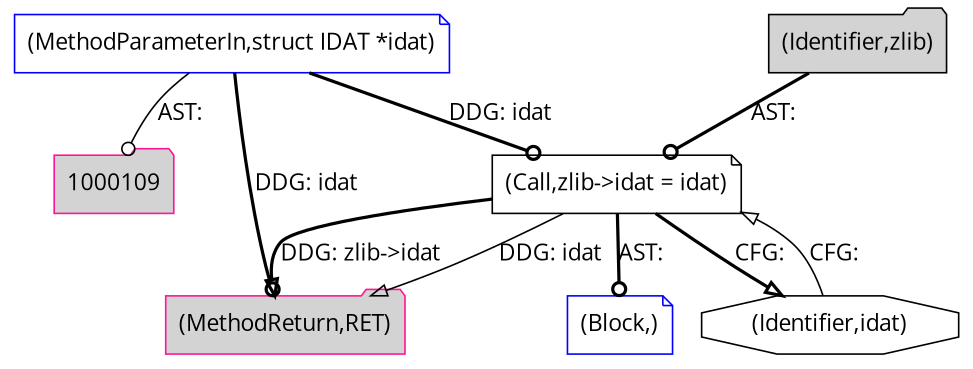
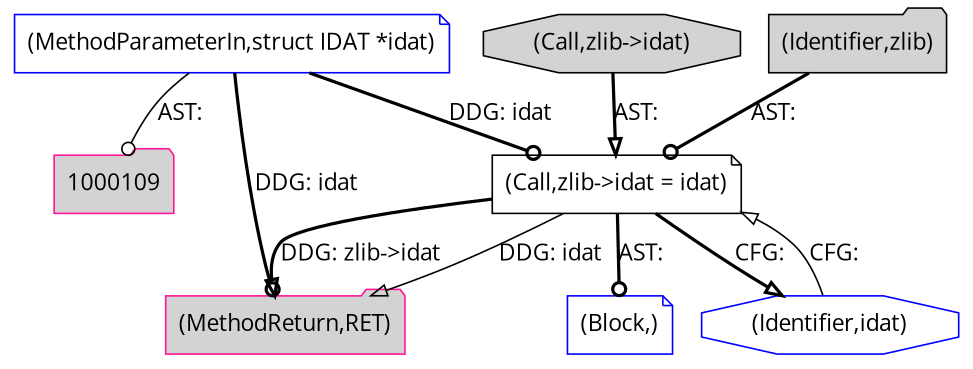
node "(Call,zlib->idat)": added
node "(Identifier,idat)": color black -> blue
